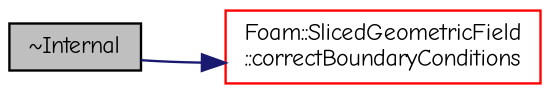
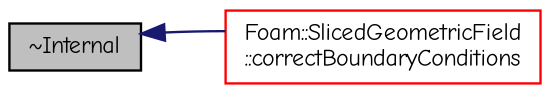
edge "~Internal" -> "Foam::SlicedGeometricField ::correctBoundaryConditions": reversed
